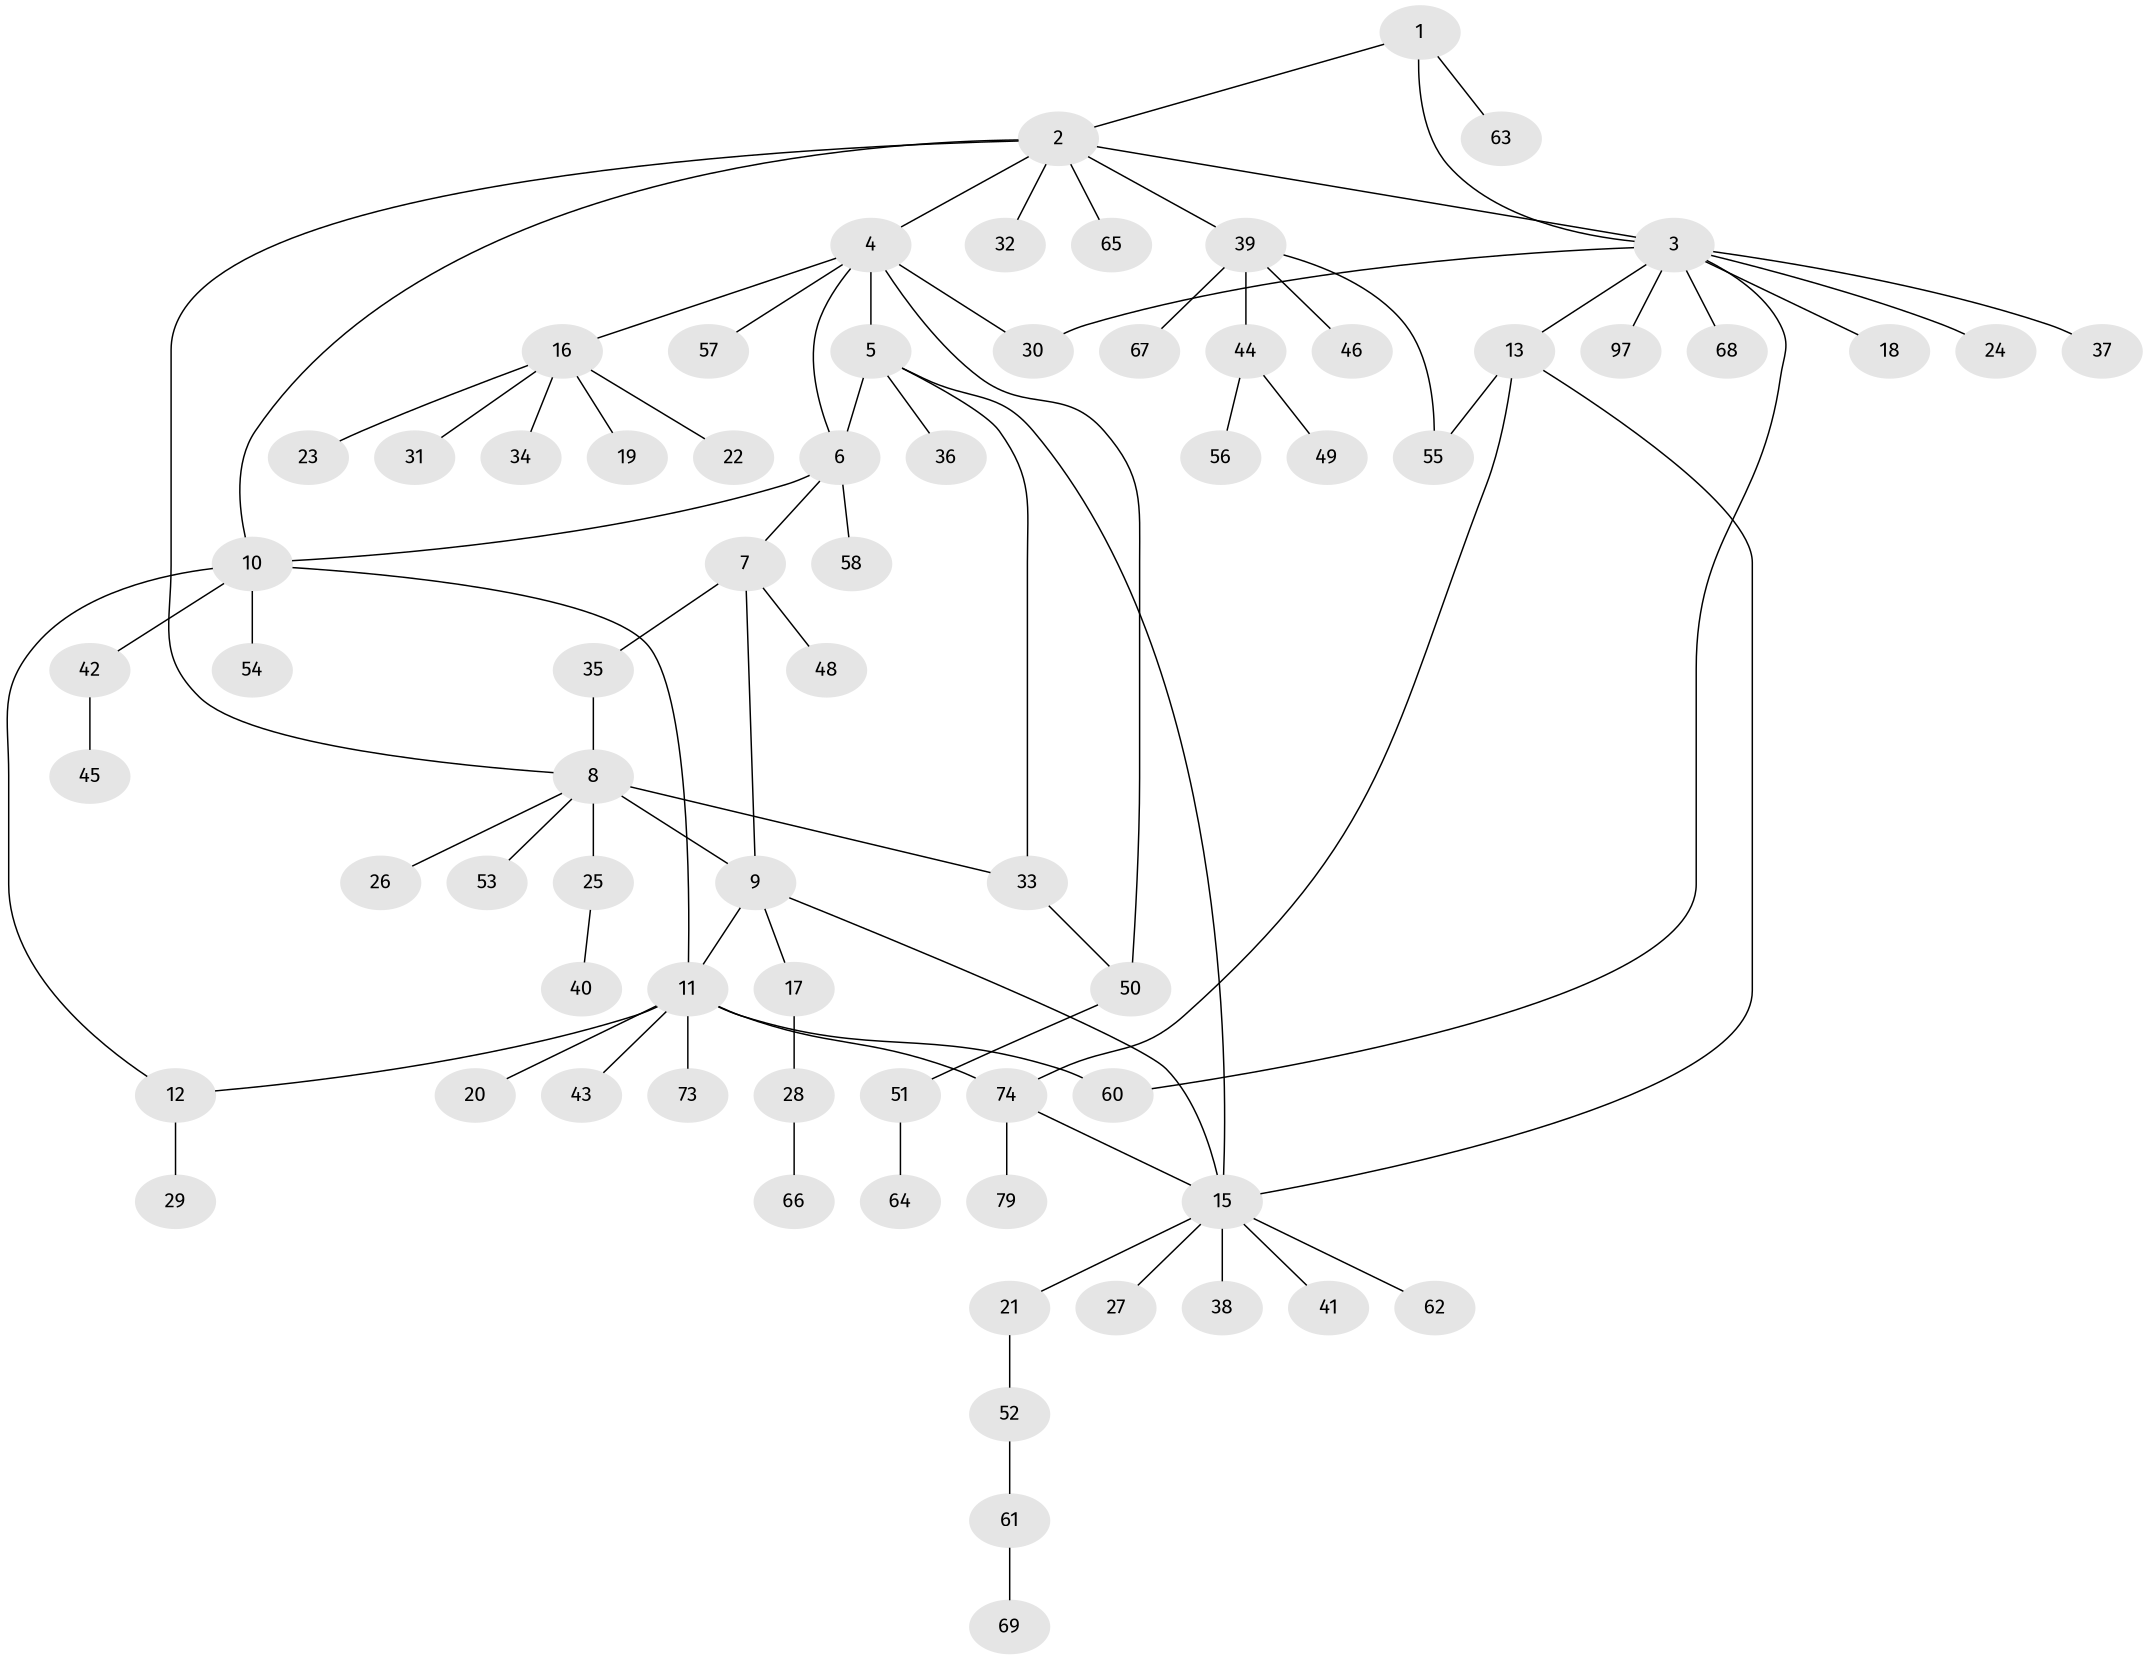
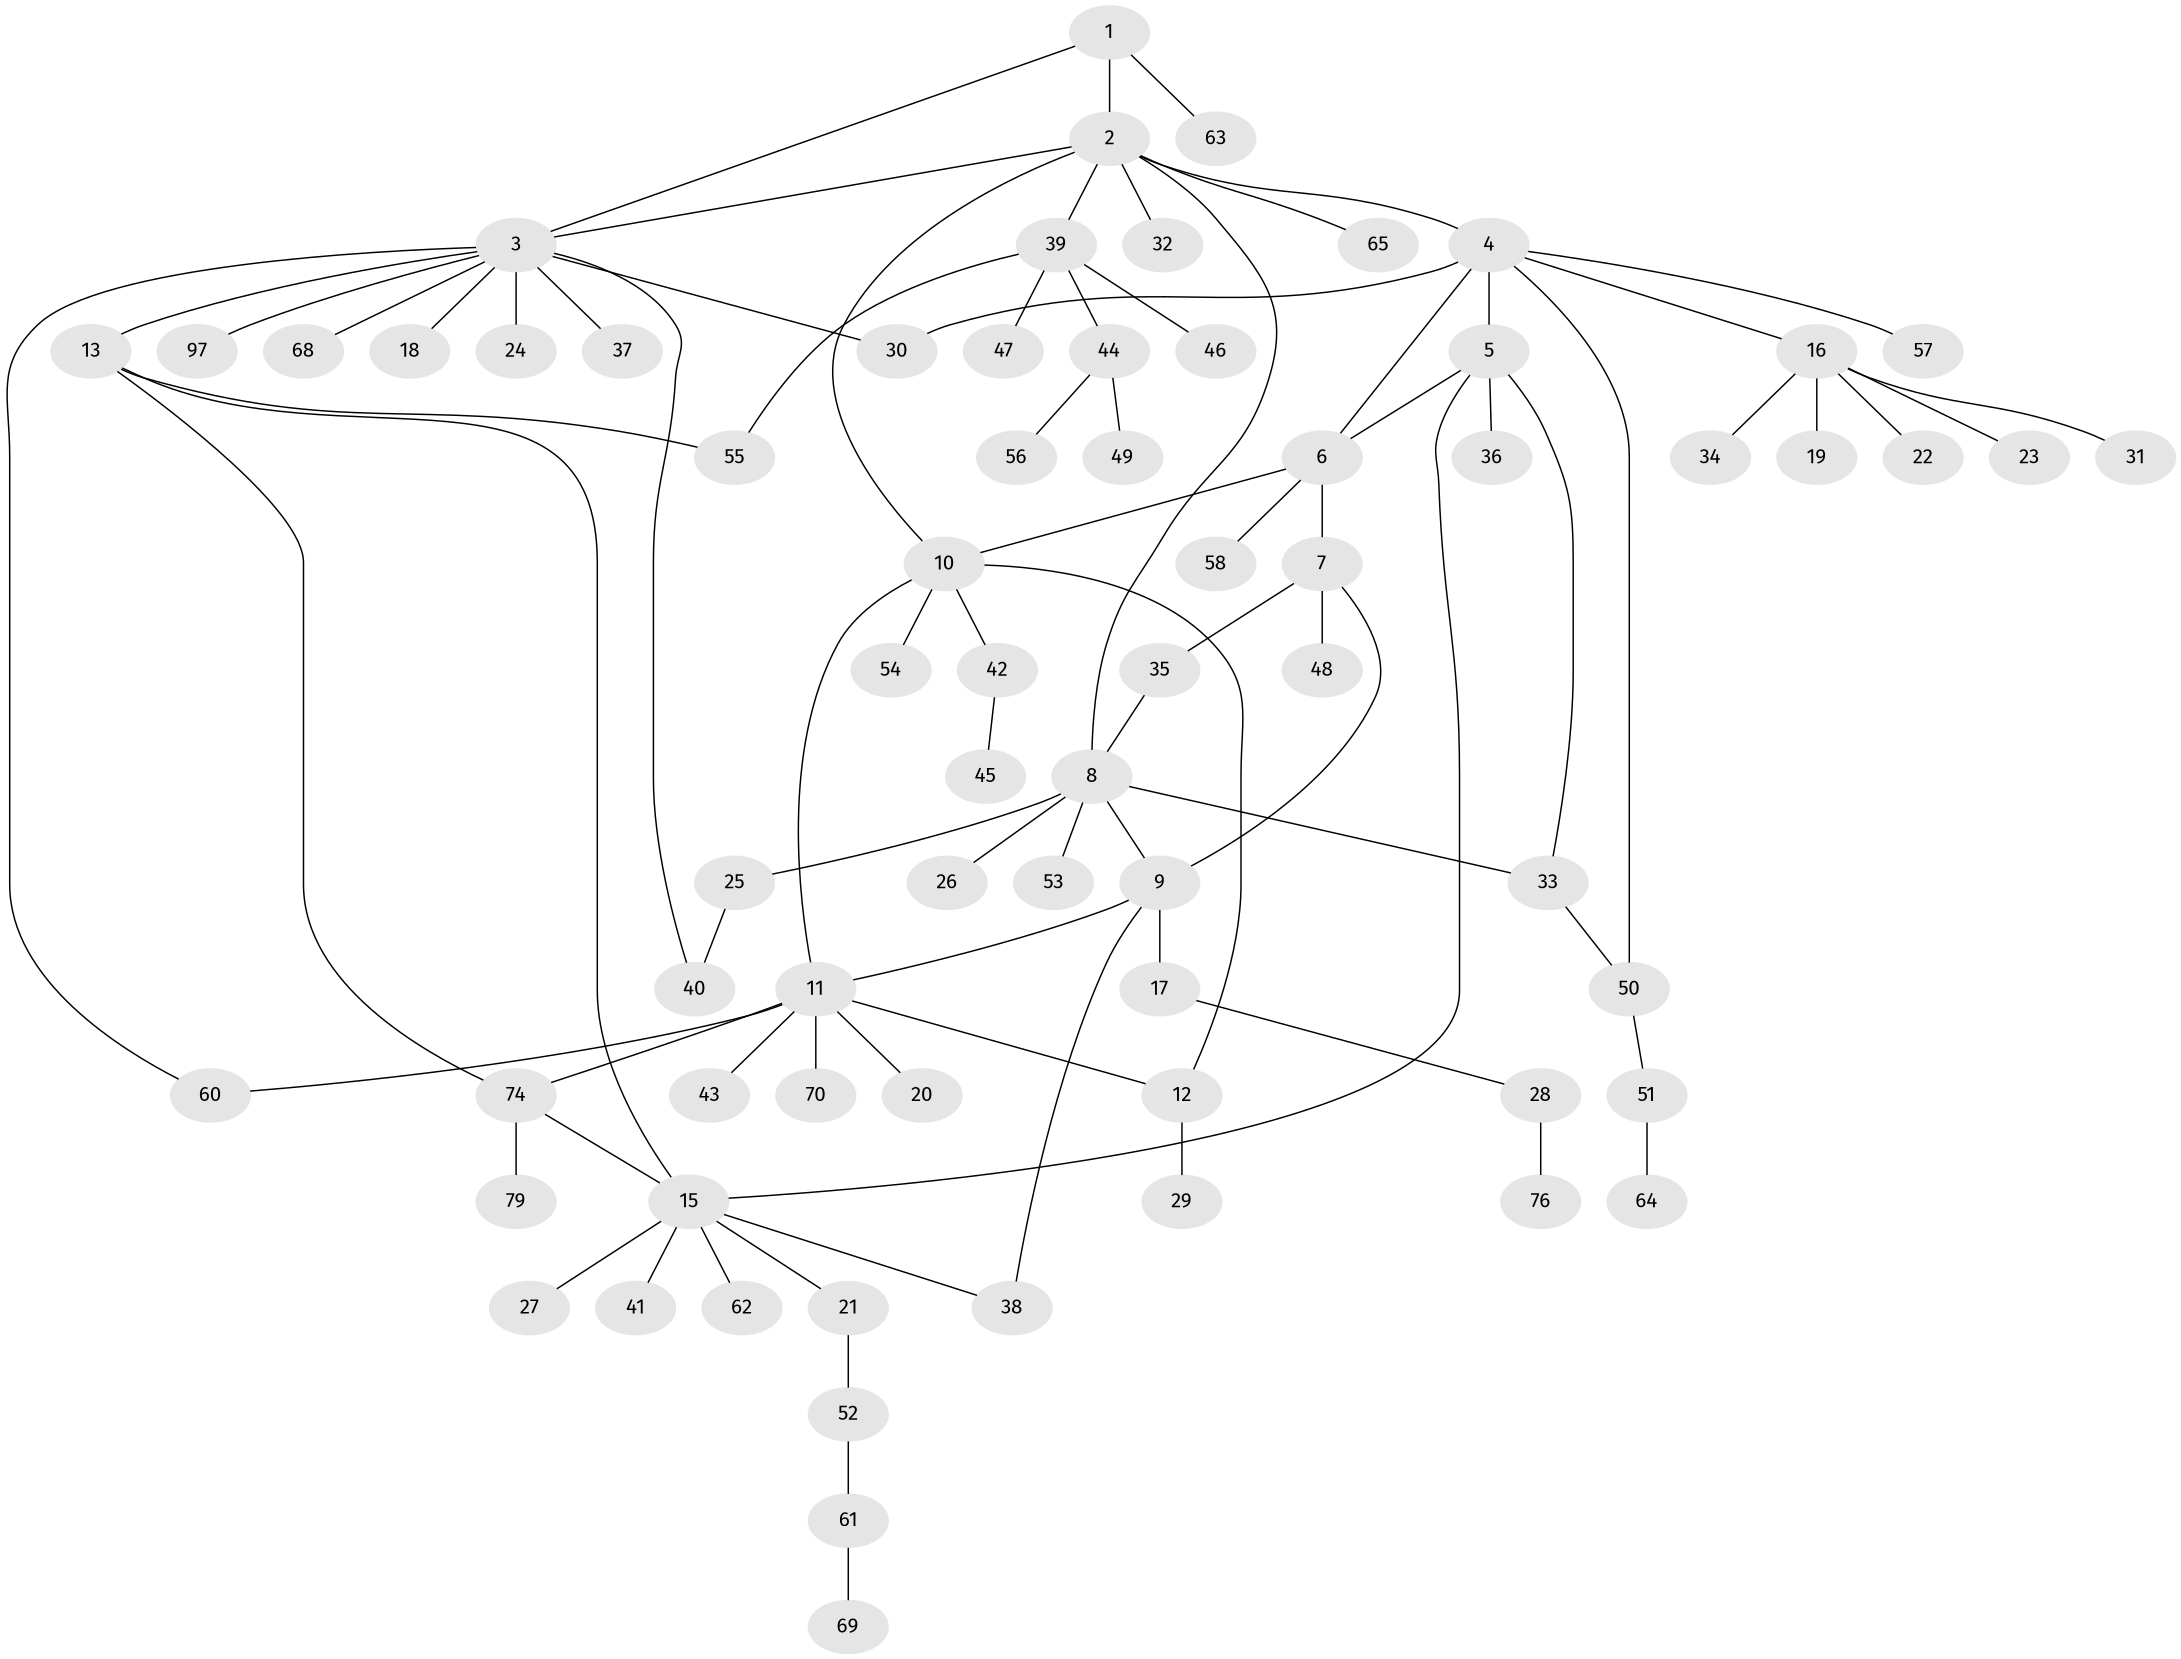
node "67": label "67" -> "47"
edge "3" -- "40": added
edge "9" -- "15": now "9" -- "38"
node "73": label "73" -> "70"
node "66": label "66" -> "76"
